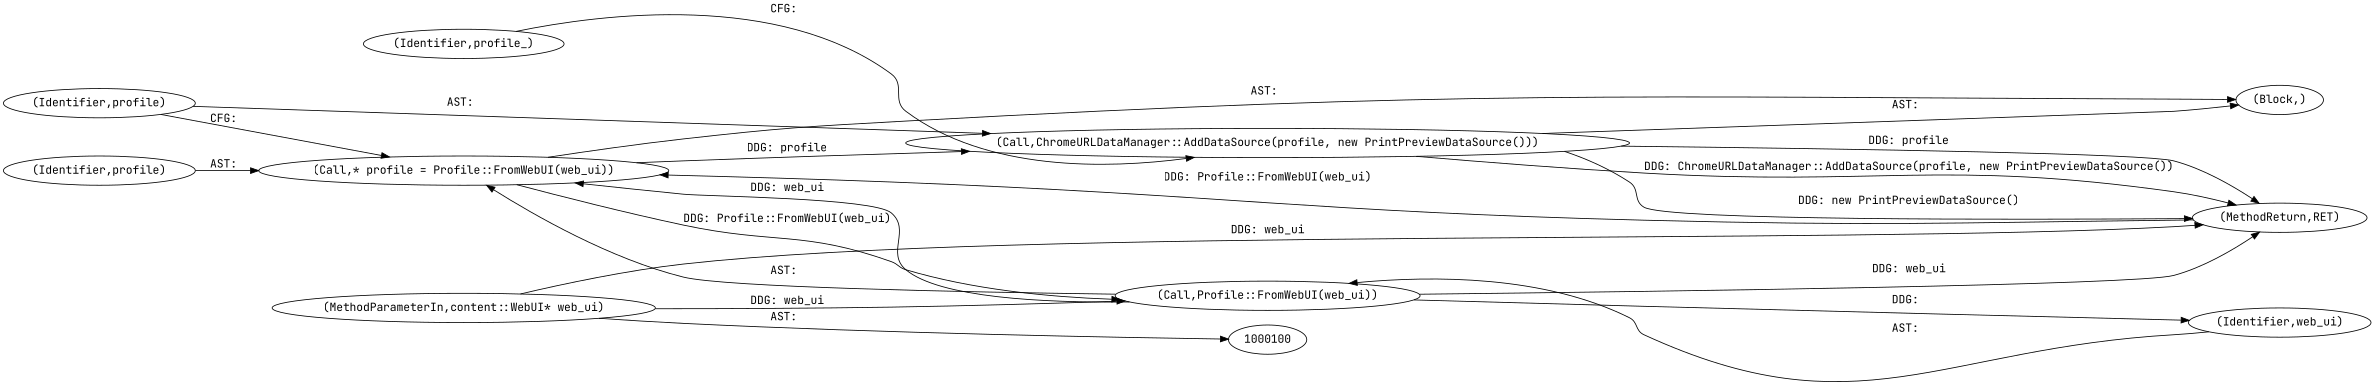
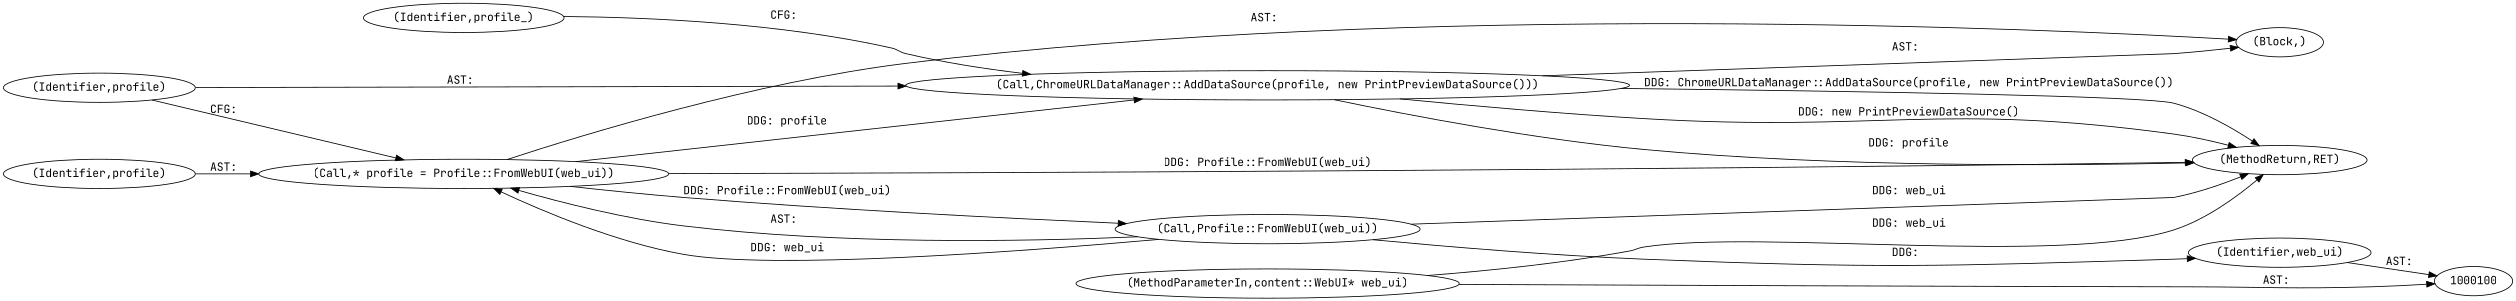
edge "(MethodReturn,RET)" -> "(Call,* profile = Profile::FromWebUI(web_ui))": reversed
edge "(MethodParameterIn,content::WebUI* web_ui)" -> "(Call,Profile::FromWebUI(web_ui))": removed, label "DDG: web_ui"
edge "(Identifier,web_ui)" -> "(Call,Profile::FromWebUI(web_ui))": now "(Identifier,web_ui)" -> "1000100"
